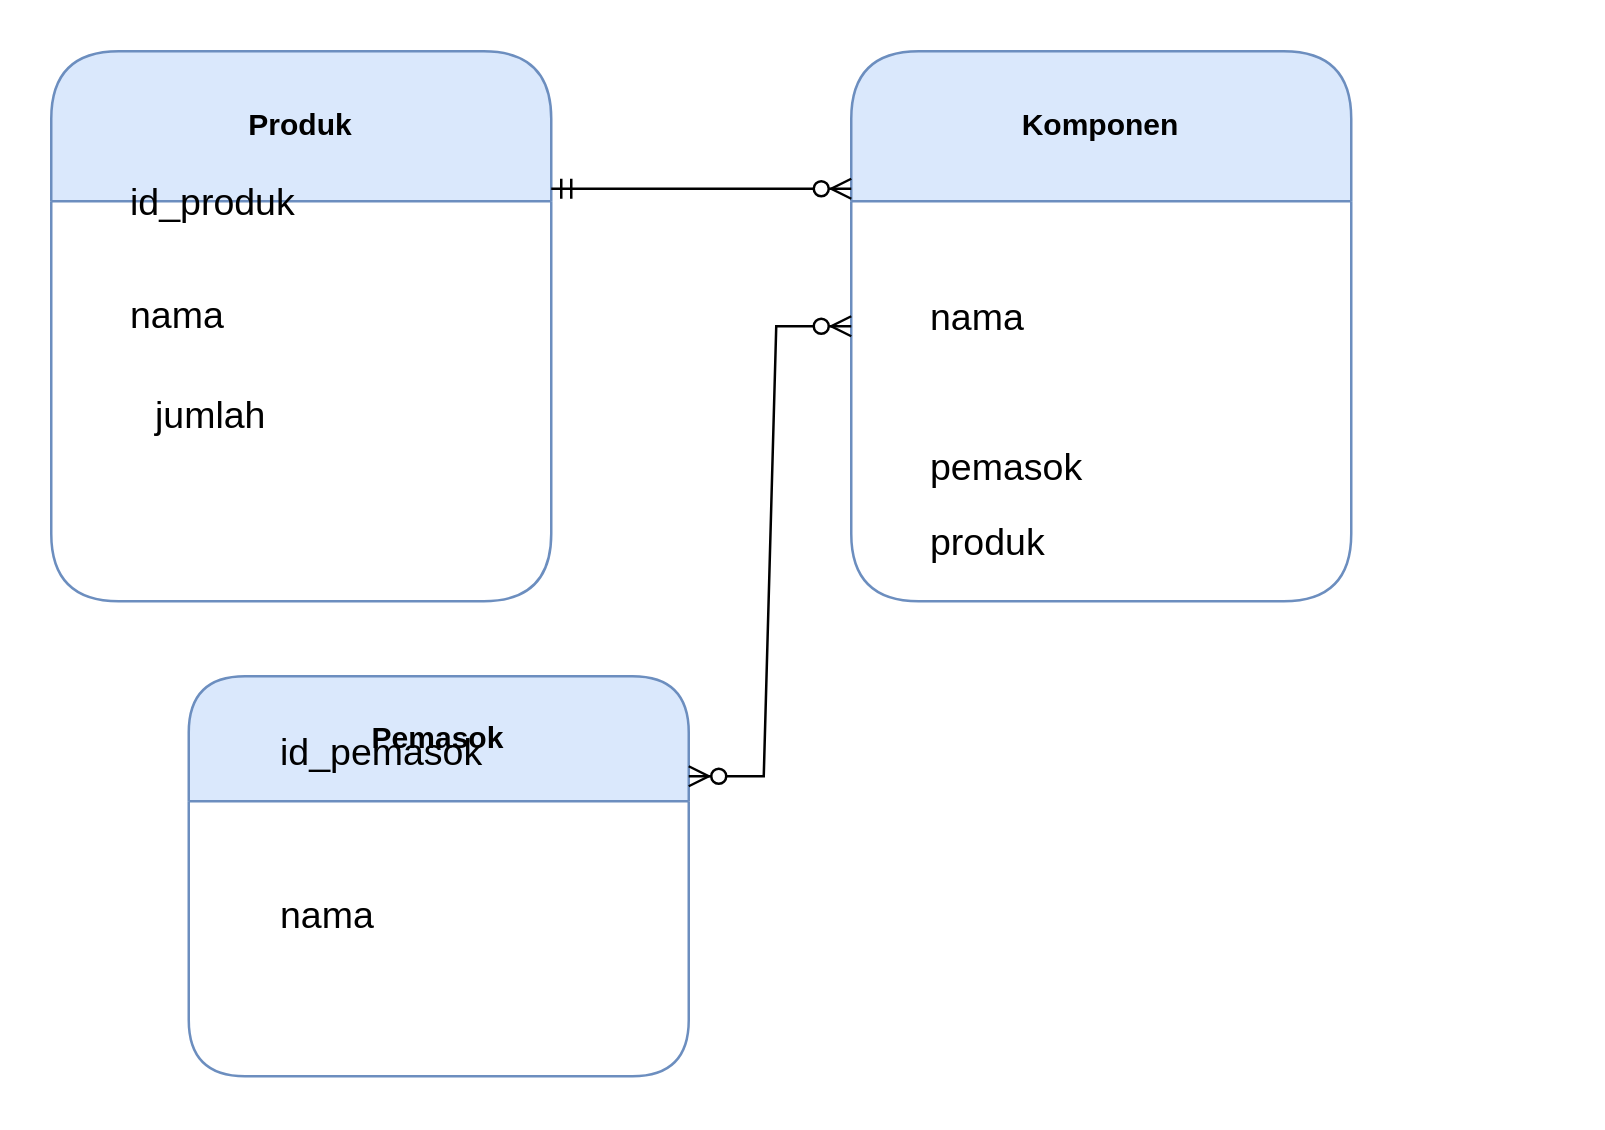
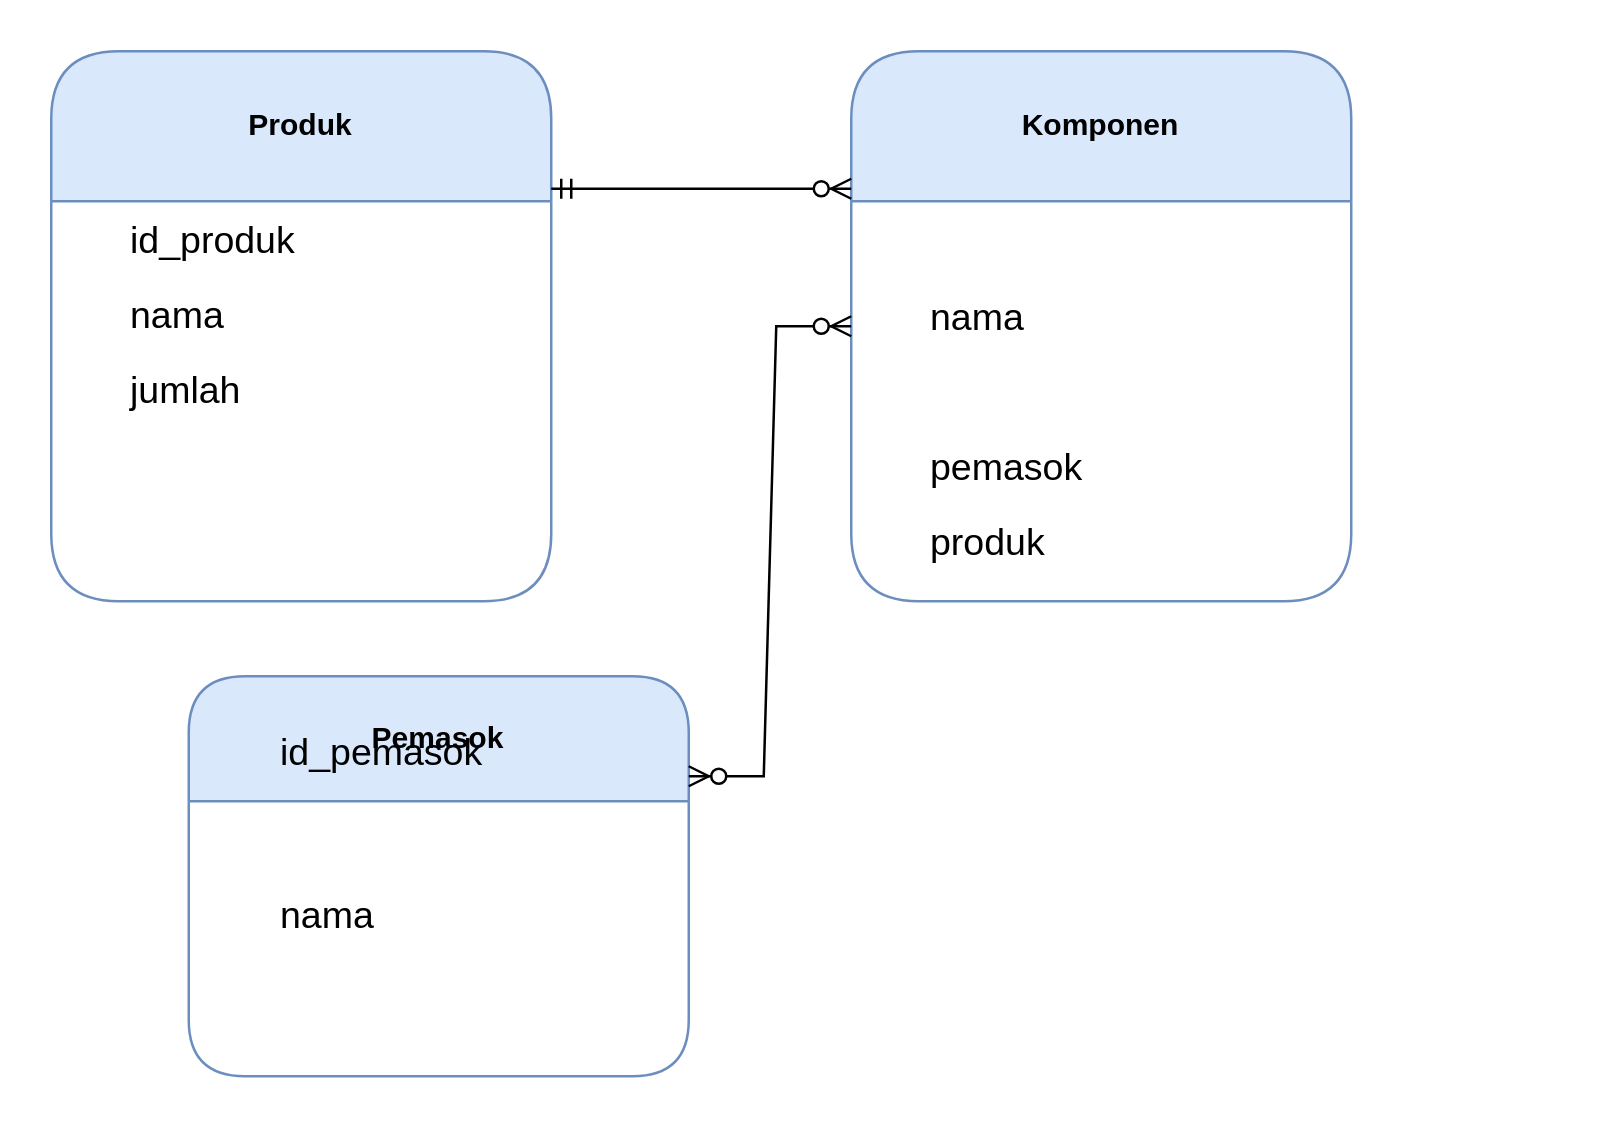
node "id_produk": moved (239, 201) -> (239, 239)
node "jumlah": moved (239, 414) -> (214, 389)
